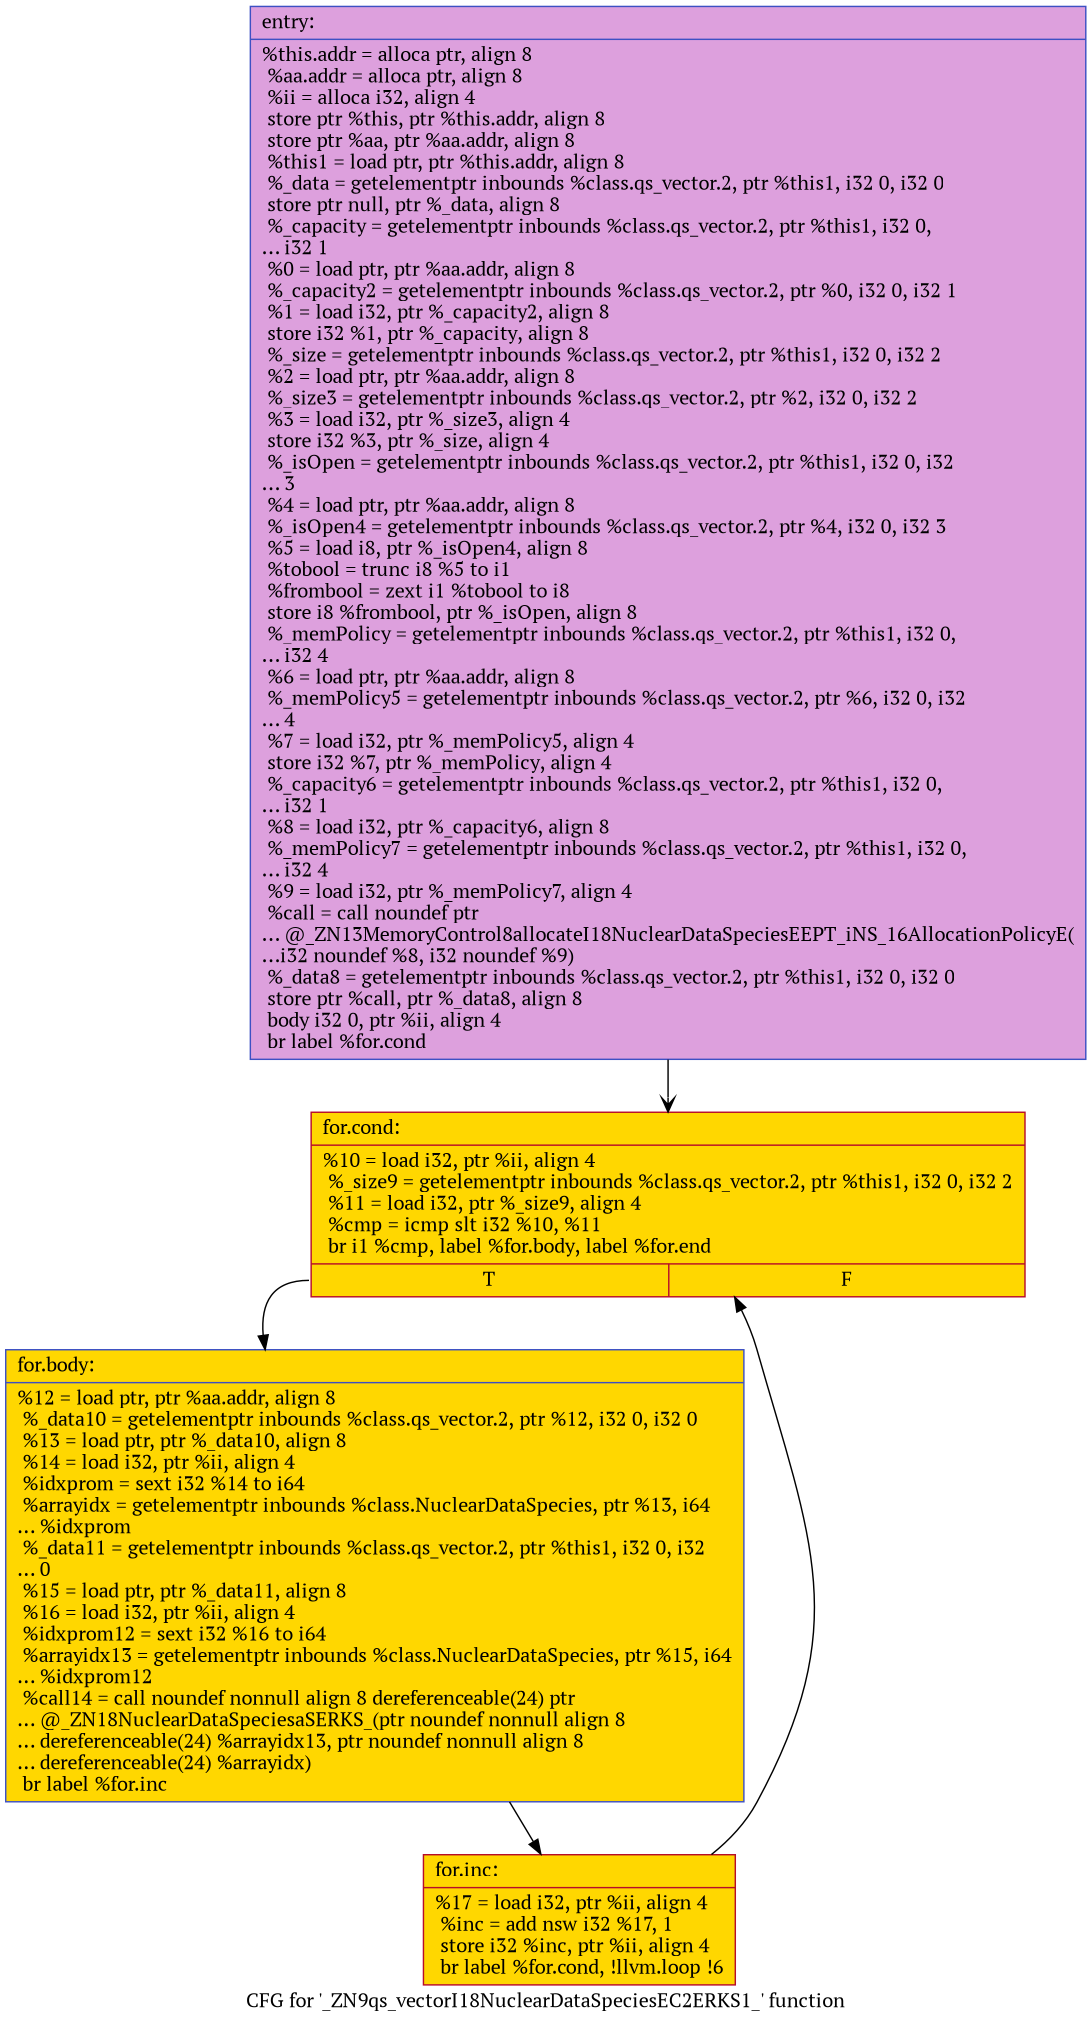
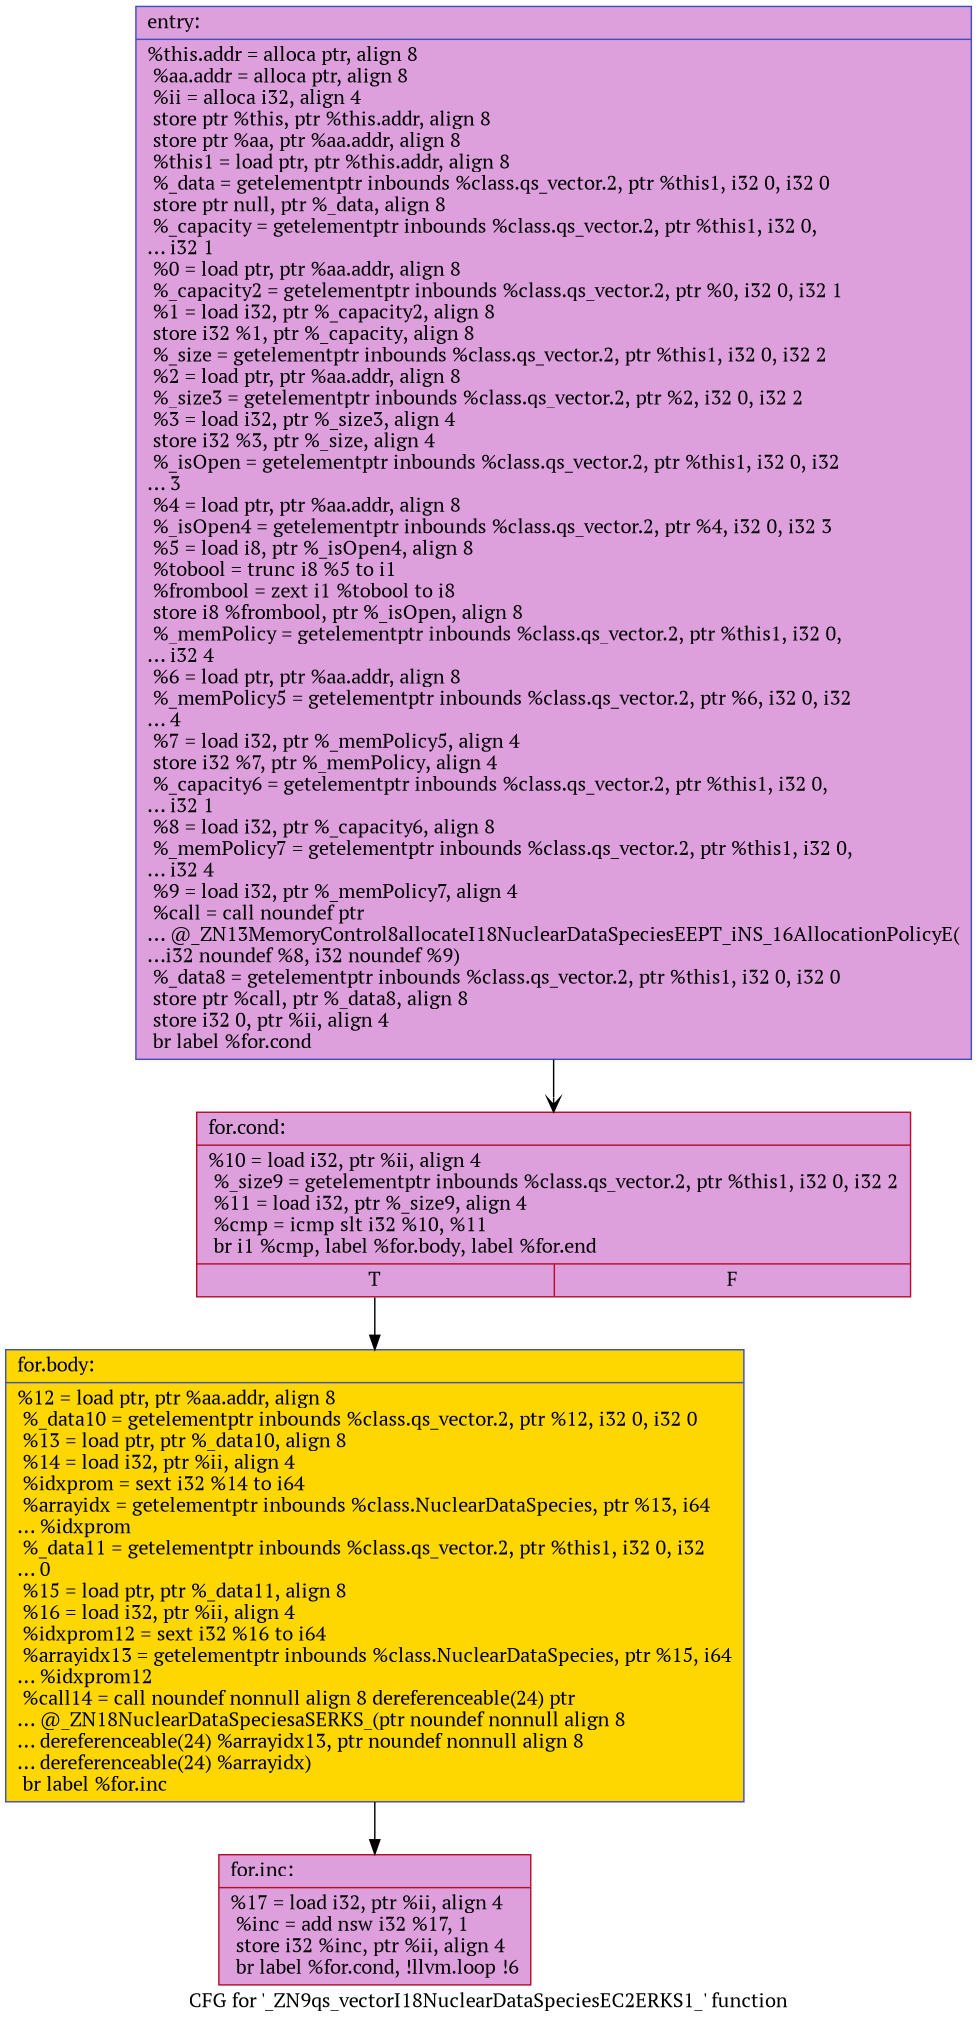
node "entry:": text "body i32 0, ptr %ii, align 4" -> "store i32 0, ptr %ii, align 4"
node "for.cond:": fillcolor gold -> plum
edge "for.inc:" -> "for.cond:": removed
node "for.inc:": fillcolor gold -> plum
